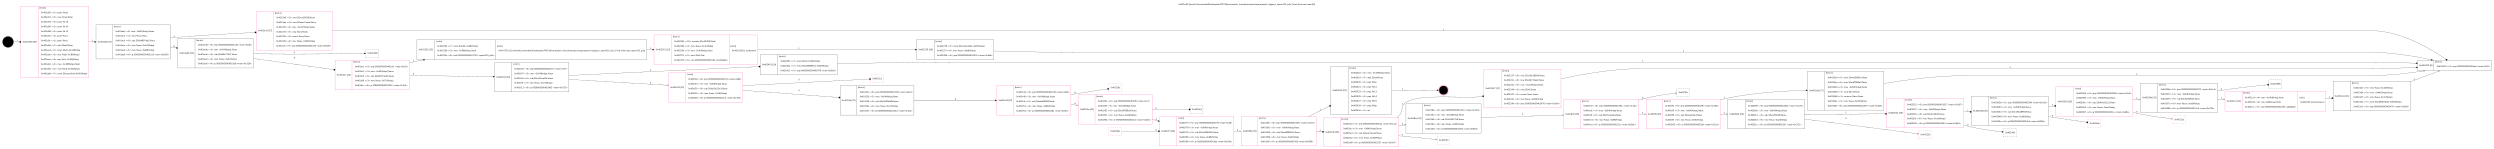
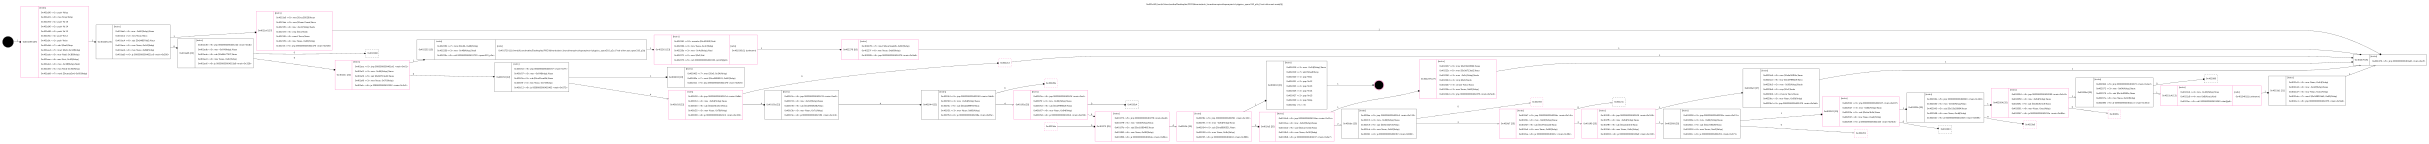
node "0x402278 [18]": color black -> deeppink
edge "0x402403 [19]" -> "0x402476 [5]": now "0x4022c2" -> "0x402476 [5]"
node "0x401f44 [22]": color deeppink -> black
edge "0x401fa5 [25]" -> "0x4023f2": now "0x401fbe [25]" -> "0x4023f2"
